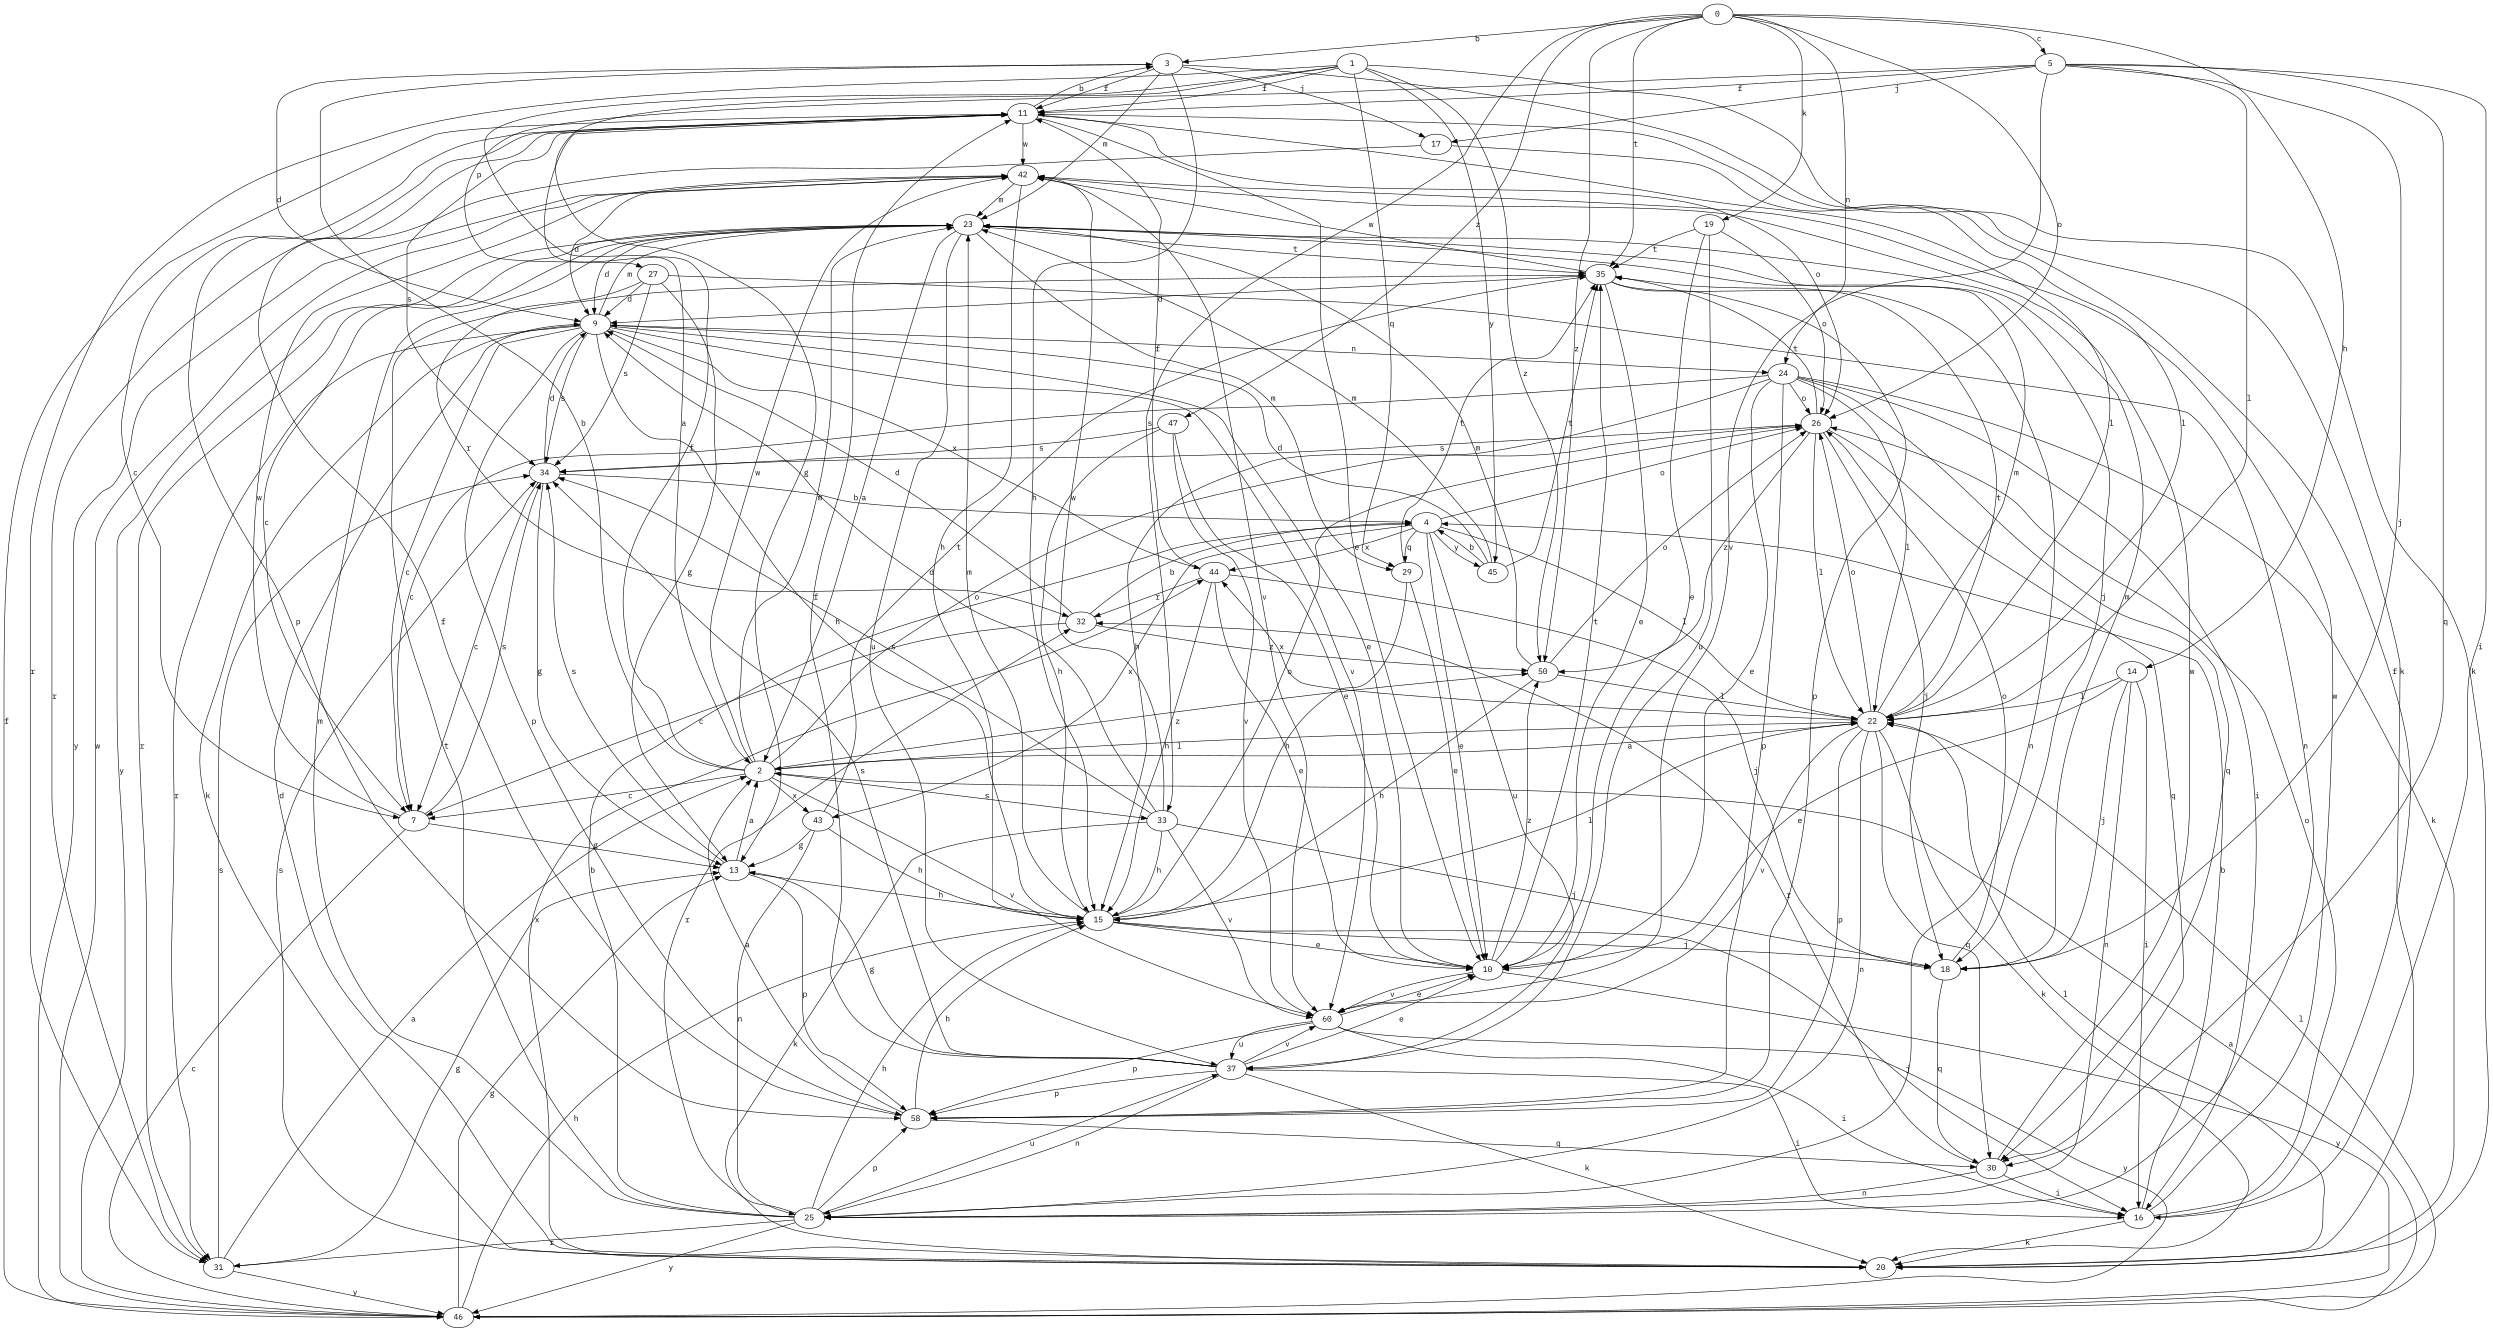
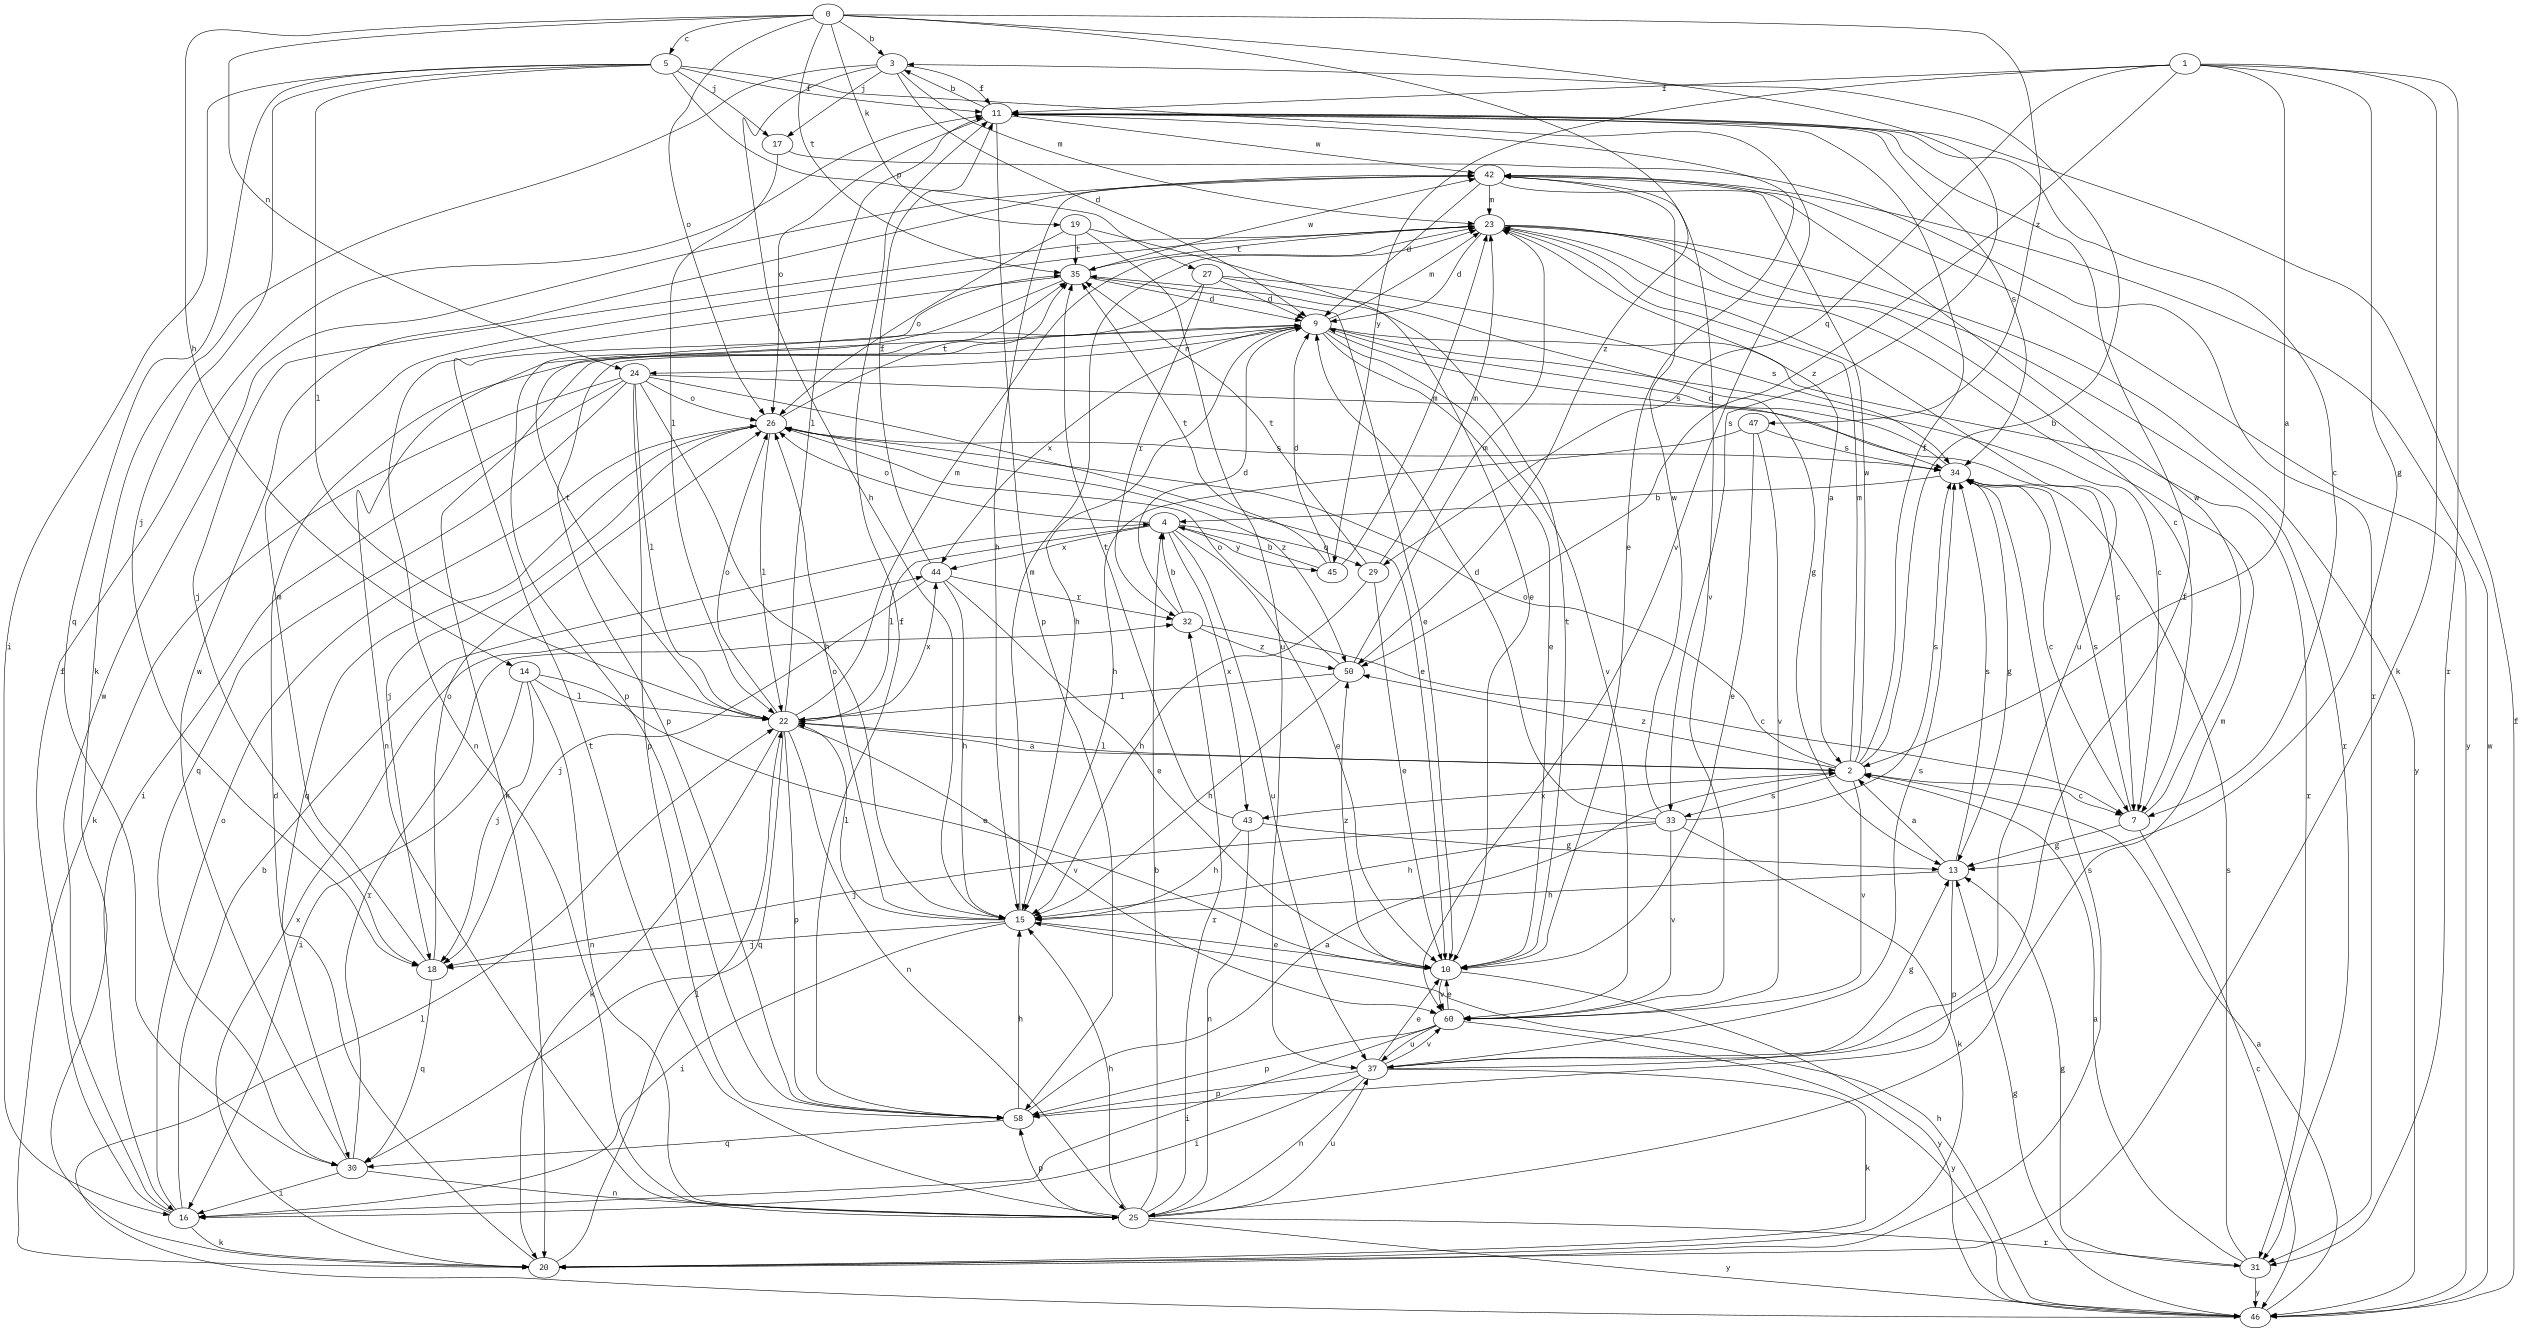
edge "11" -> "22": reversed
edge "23" -> "29": reversed
edge "15" -> "16": label "j" -> "i"
